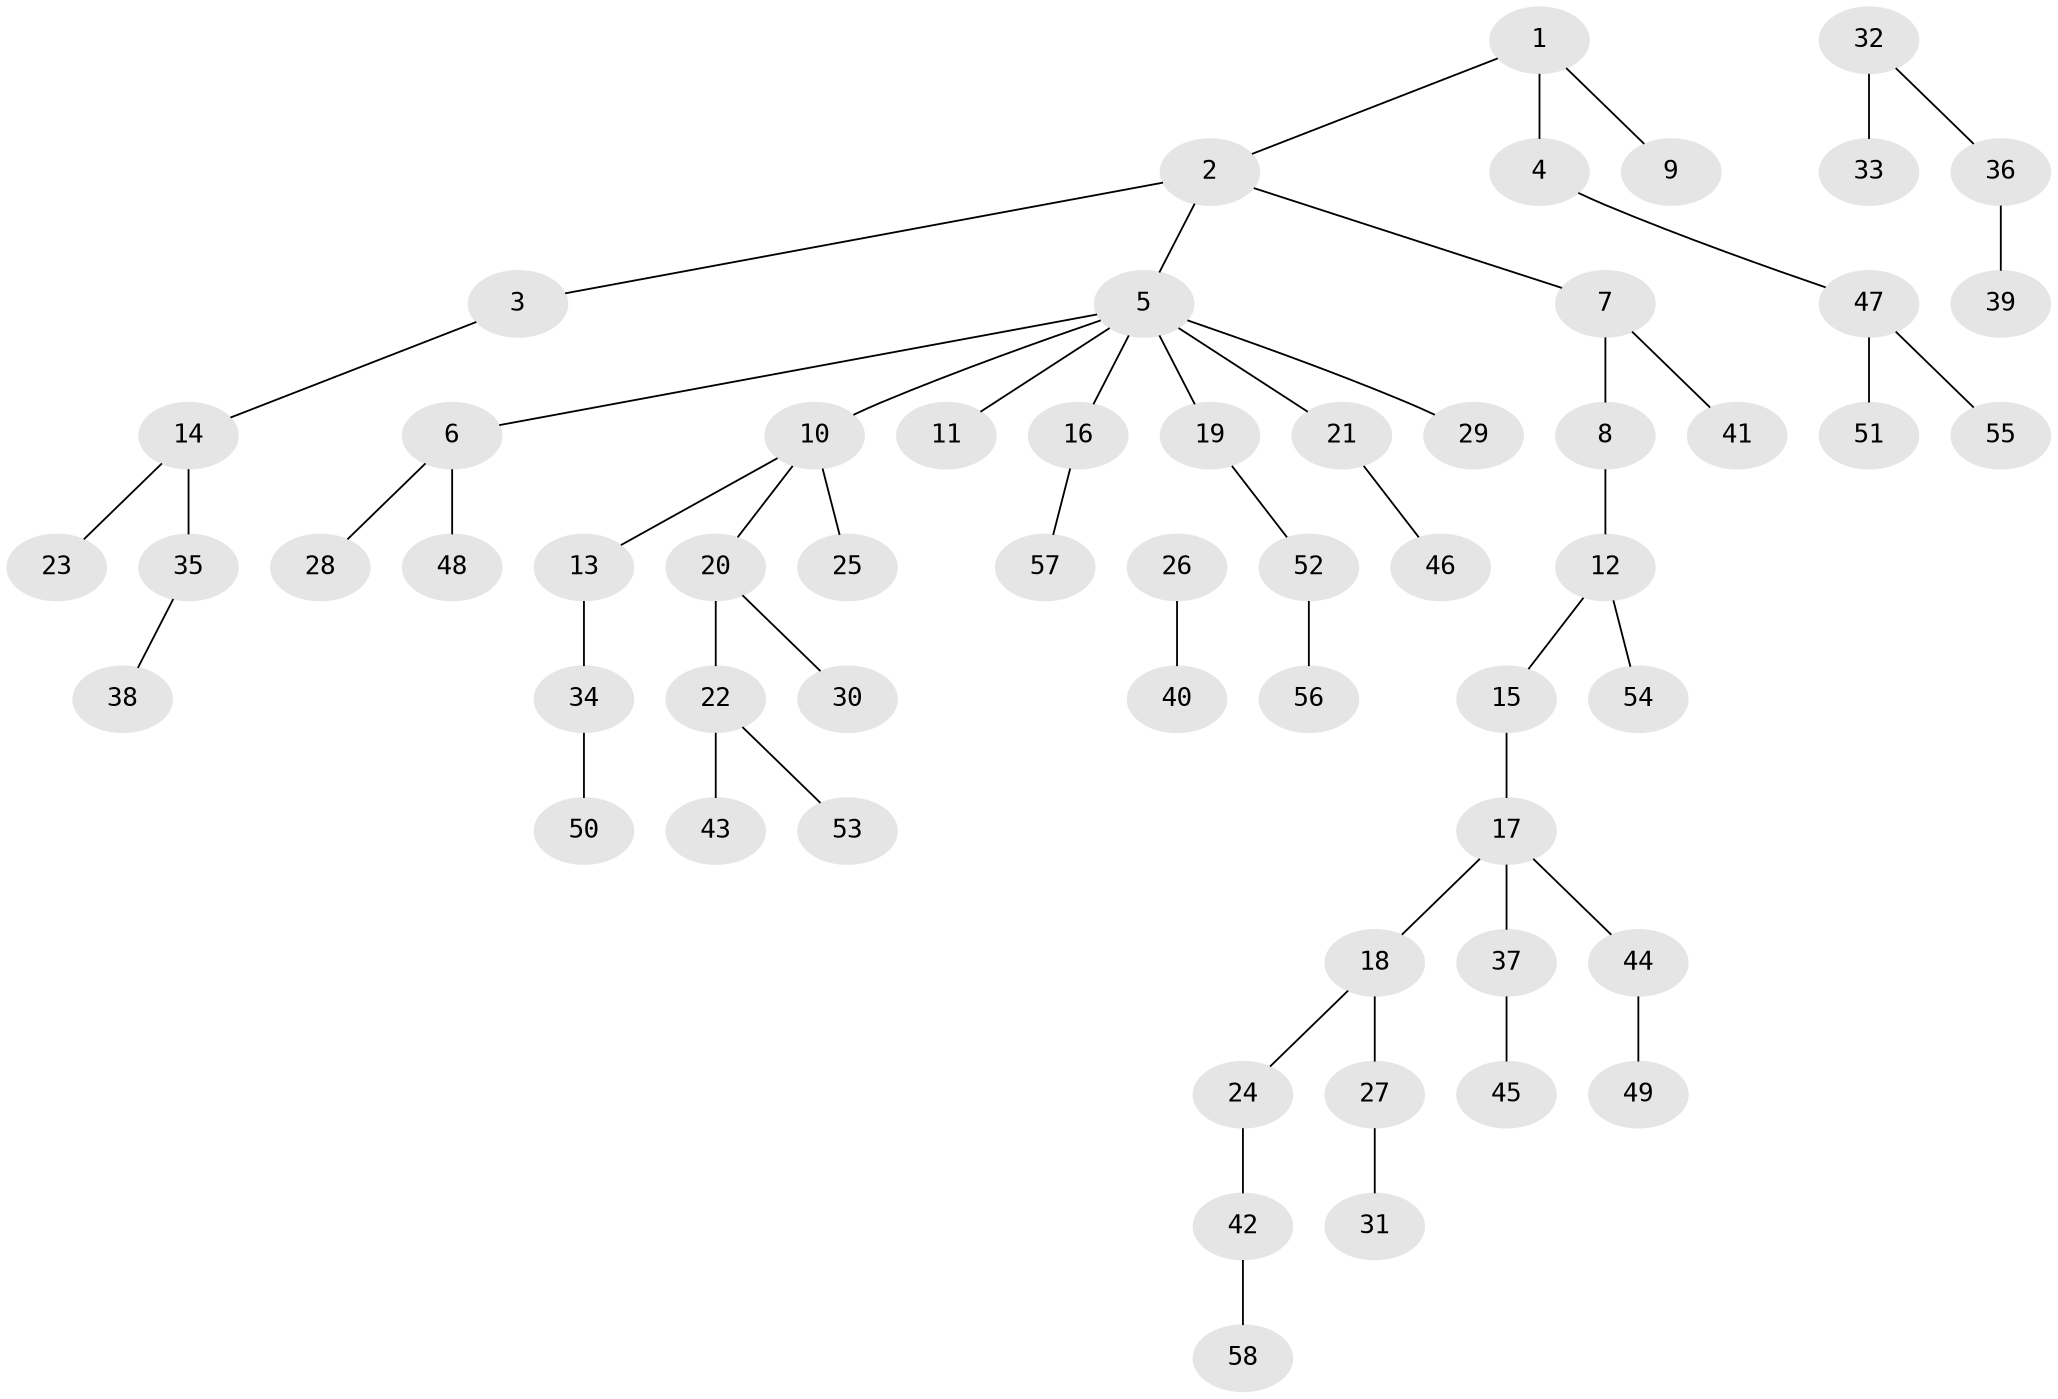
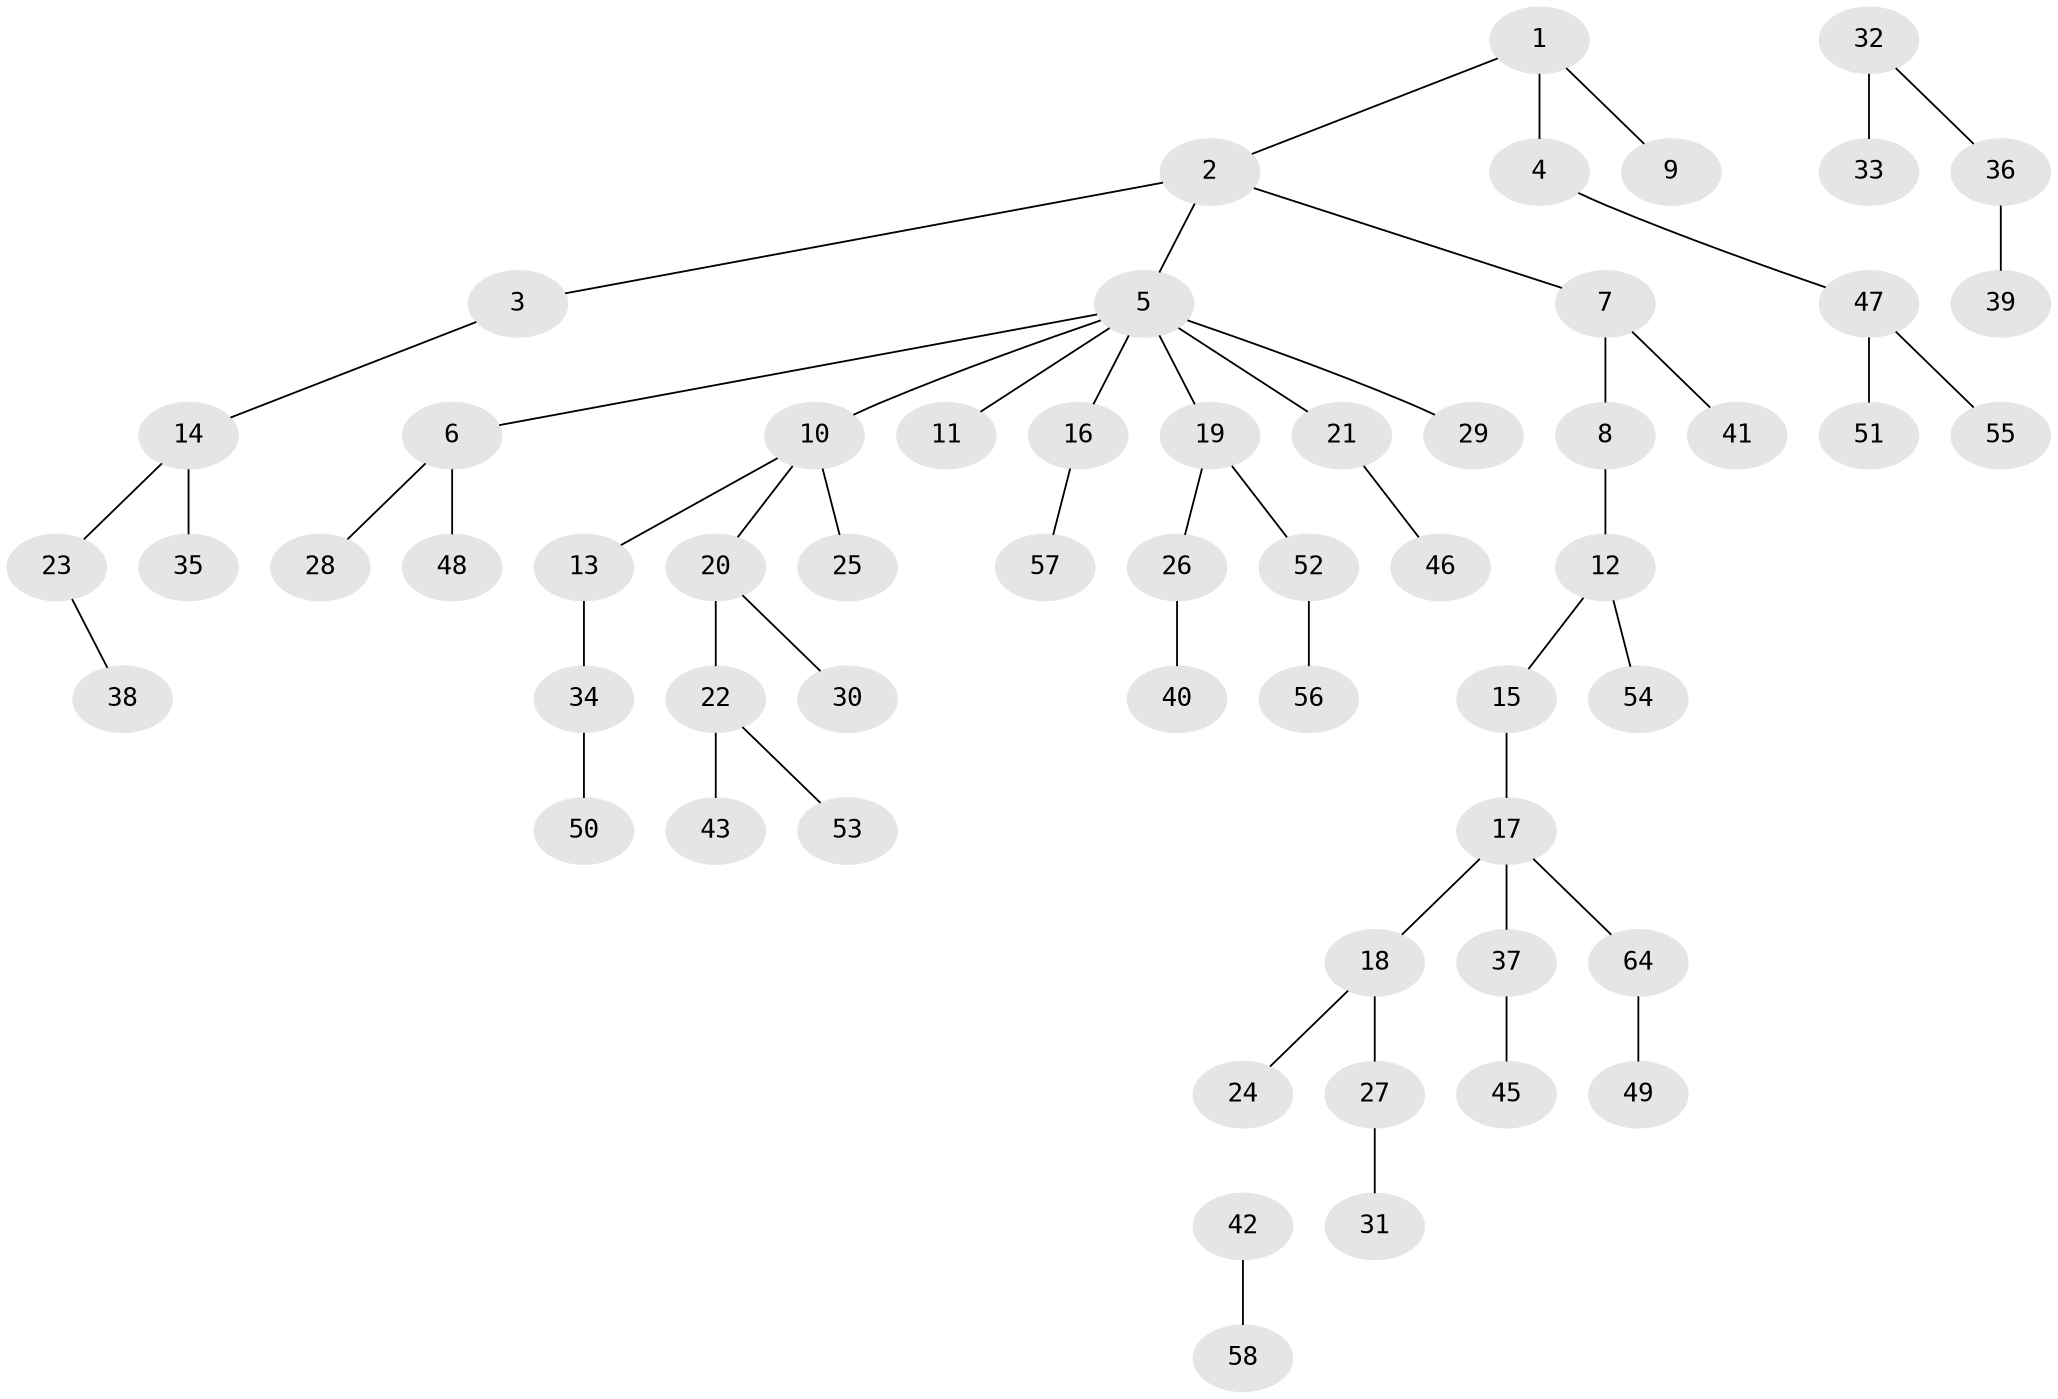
edge "19" -- "26": added
edge "35" -- "38": now "23" -- "38"
node "44": label "44" -> "64"
edge "24" -- "42": removed
